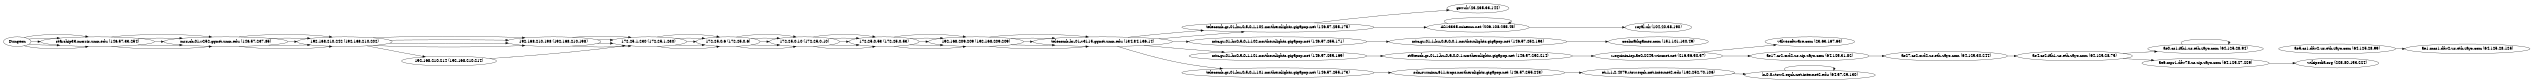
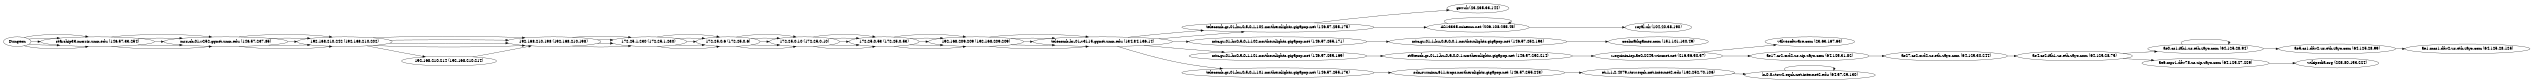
edge "ae0.cs1.iah1.us.eth.zayo.com (64.125.28.94)" -> "ae5.cs1.dfw2.us.eth.zayo.com (64.125.28.99)": added
edge "192.168.210.214 (192.168.210.214)" -> "172.25.1.230 (172.25.1.230)": now "192.168.210.214 (192.168.210.214)" -> "192.168.210.198 (192.168.210.198)"
